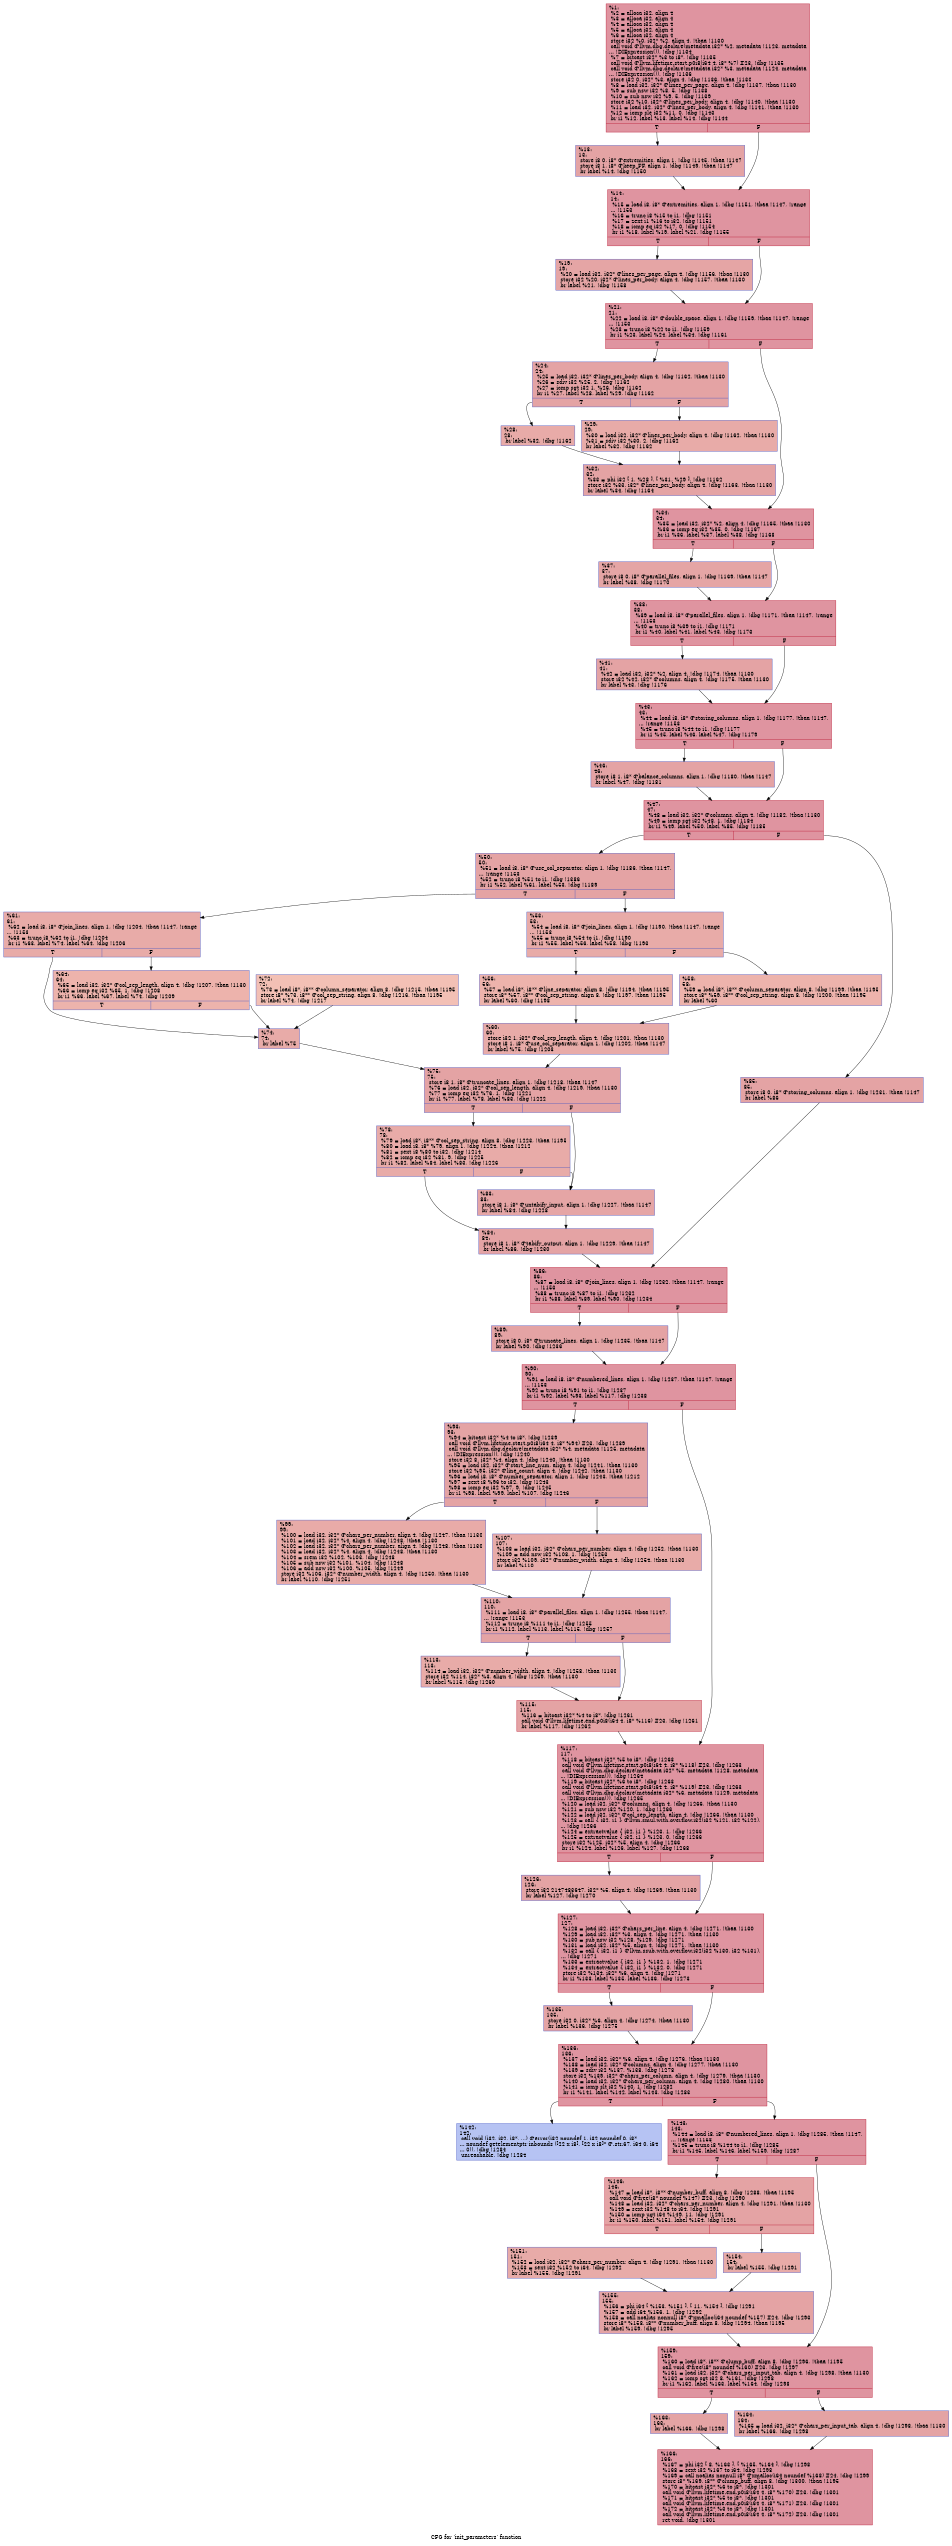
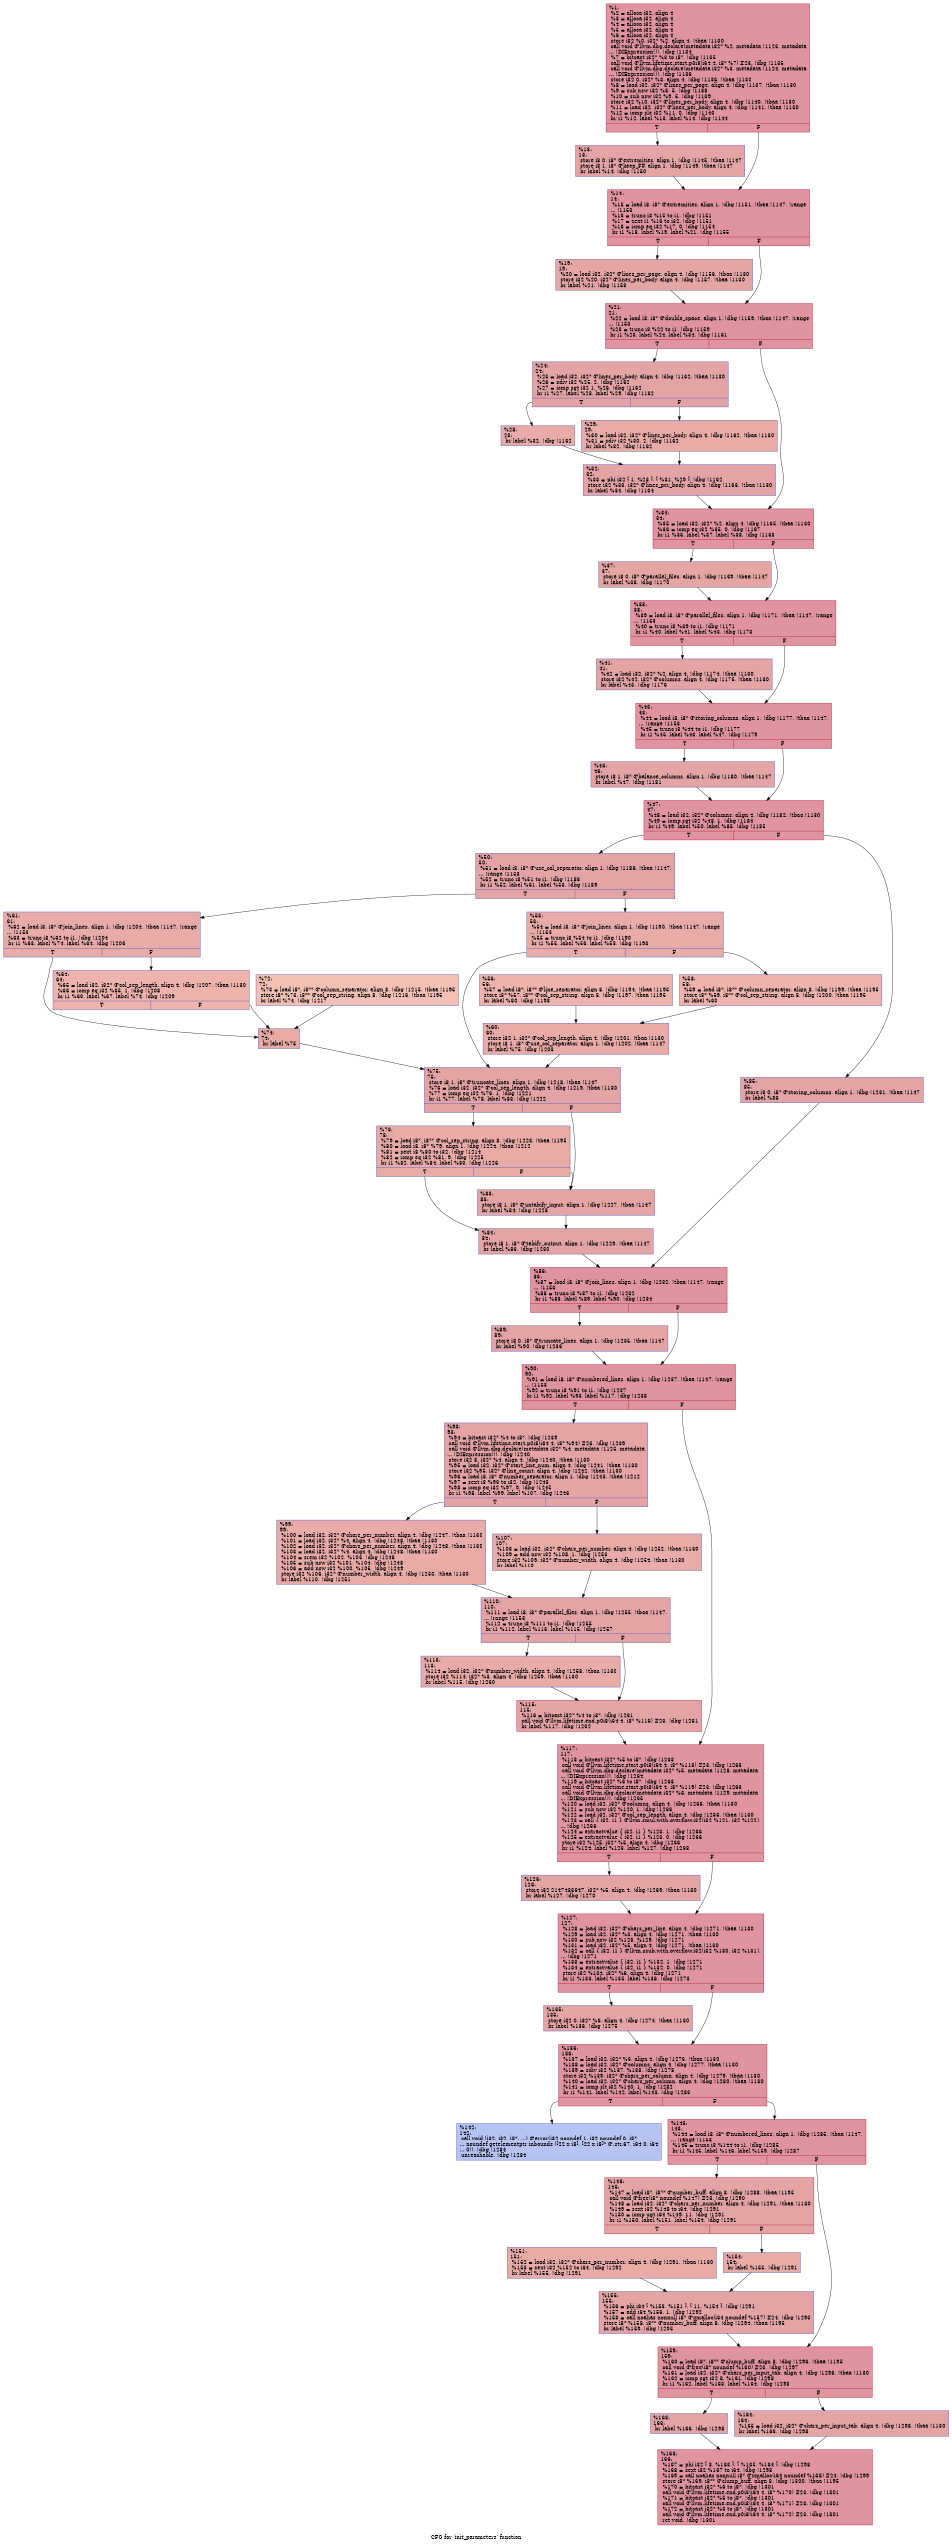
node "%50:": text "%52 = trunc i8 %51 to i1, !dbg !1386" -> "%52 = trunc i8 %51 to i1, !dbg !1186"
edge "%53:" -> "%56:": now "%53:" -> "%75:"
